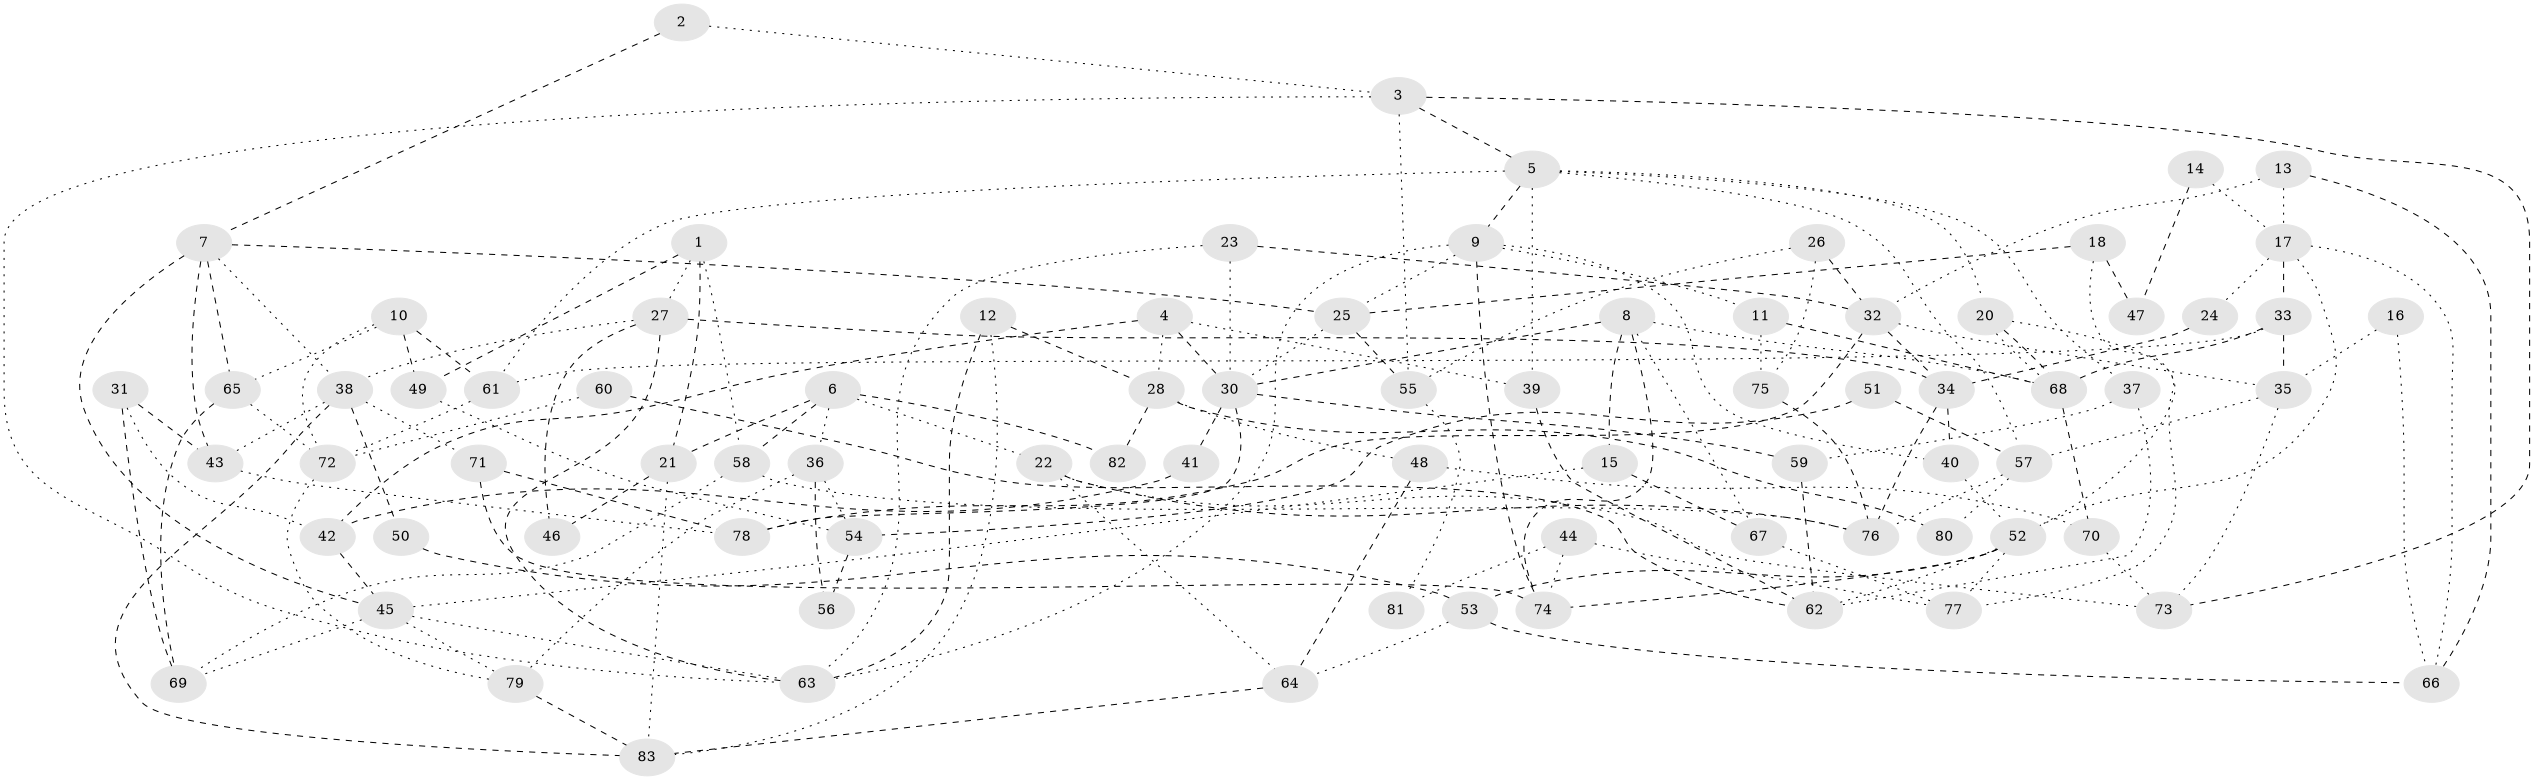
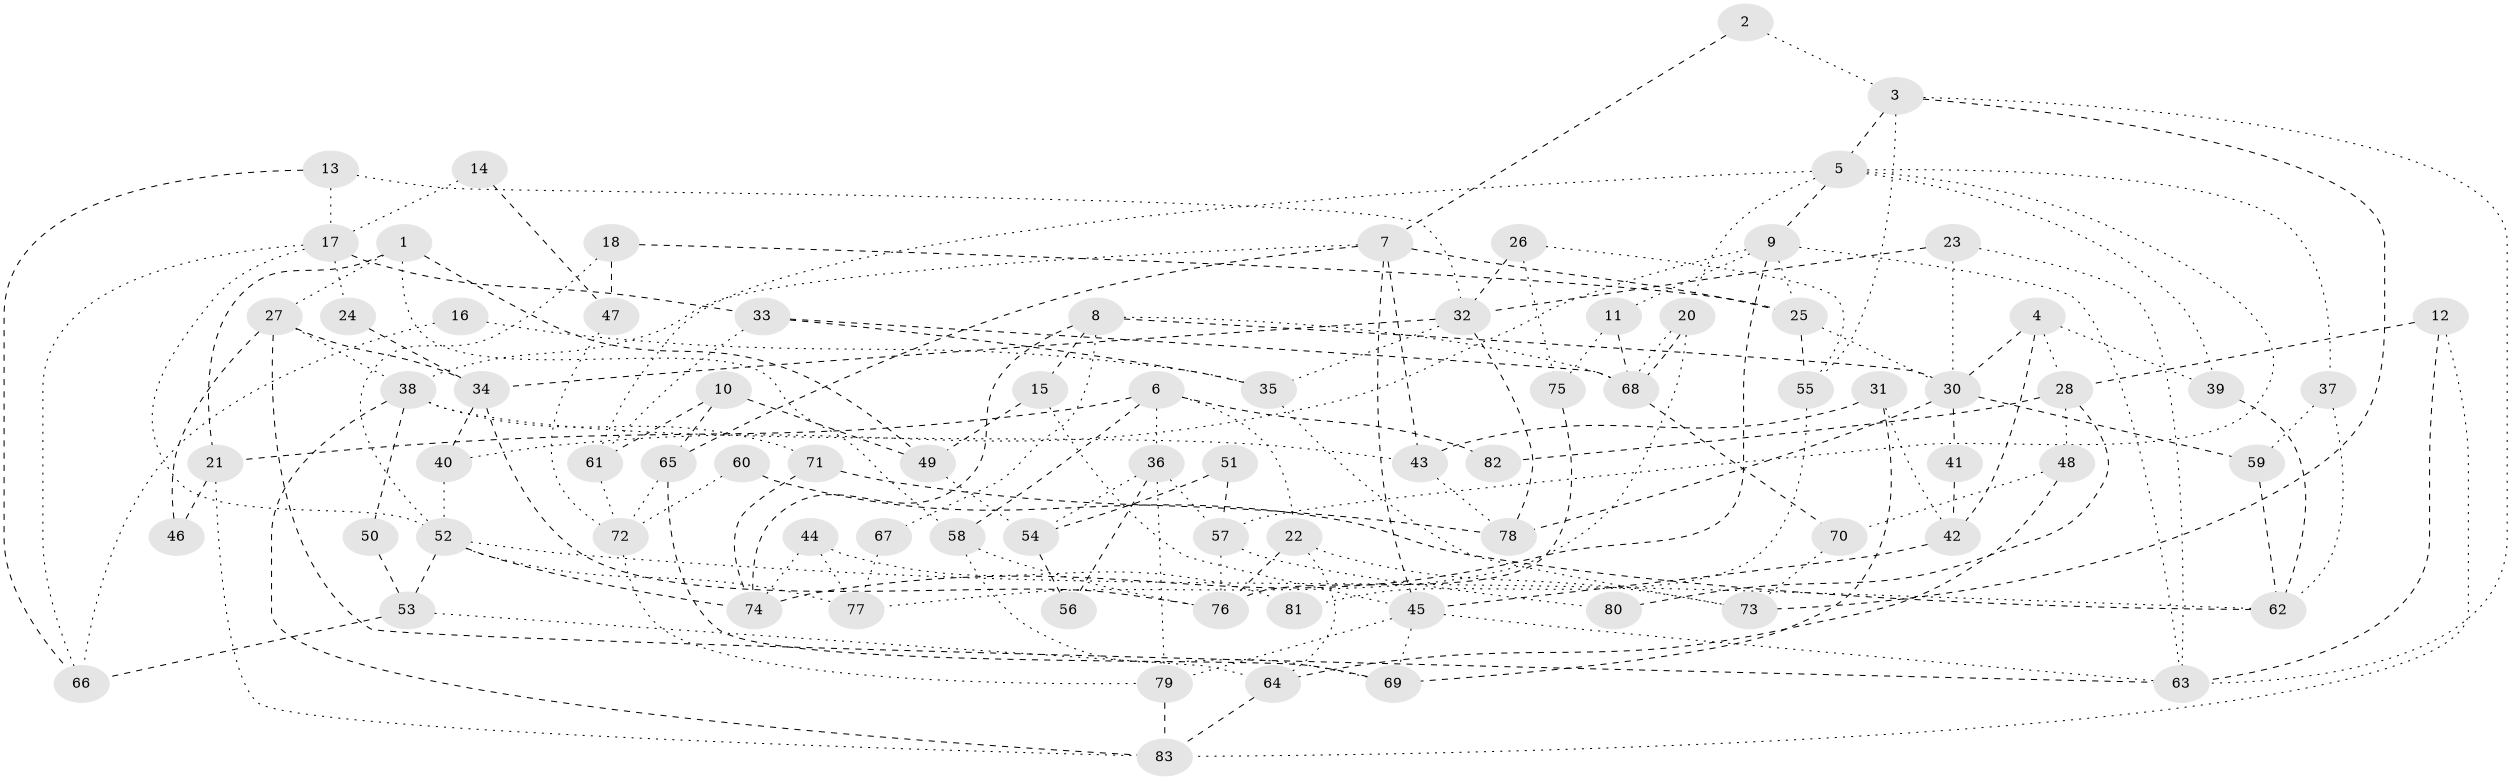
edge "10" -- "65": style dotted -> dashed
edge "10" -- "72": now "47" -- "72"
edge "35" -- "57": now "36" -- "57"
edge "15" -- "67": now "15" -- "49"
